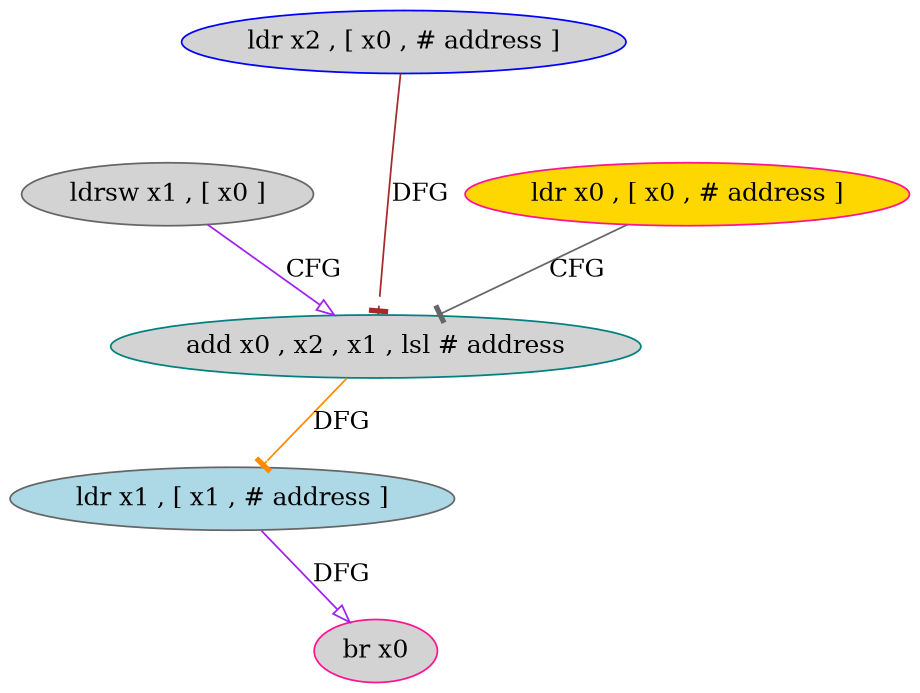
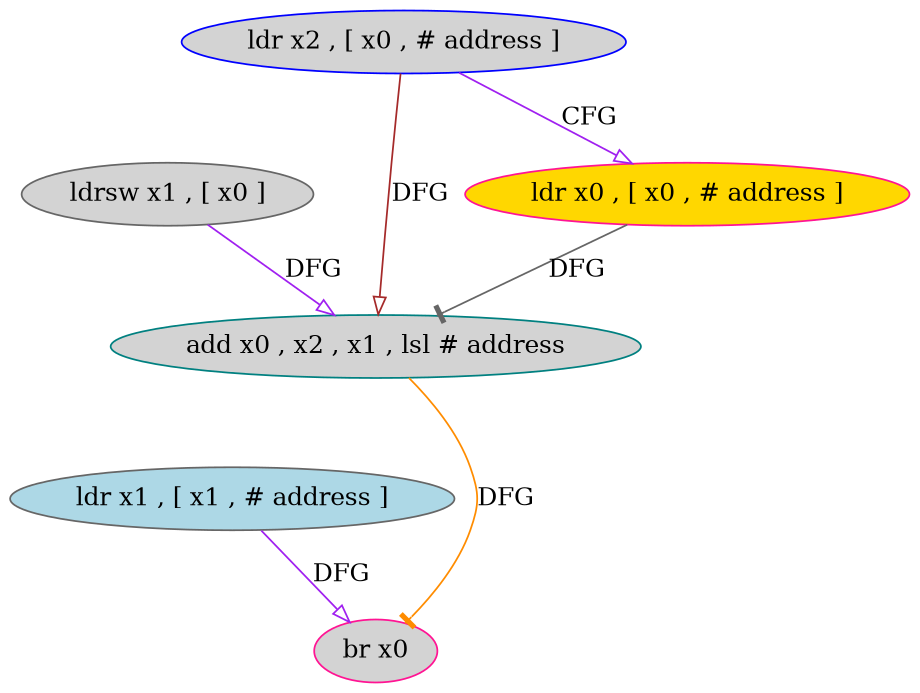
edge "ldr x2 , [ x0 , # address ]" -> "ldr x0 , [ x0 , # address ]": added, label "CFG"
edge "ldr x2 , [ x0 , # address ]" -> "add x0 , x2 , x1 , lsl # address": arrowhead tee -> onormal
edge "ldrsw x1 , [ x0 ]" -> "add x0 , x2 , x1 , lsl # address": label "CFG" -> "DFG"
edge "ldr x0 , [ x0 , # address ]" -> "add x0 , x2 , x1 , lsl # address": label "CFG" -> "DFG"
edge "add x0 , x2 , x1 , lsl # address" -> "ldr x1 , [ x1 , # address ]": now "add x0 , x2 , x1 , lsl # address" -> "br x0"
